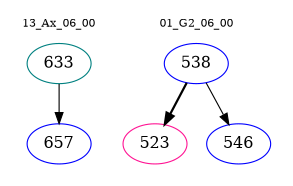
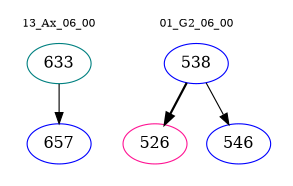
node "523": label "523" -> "526"
